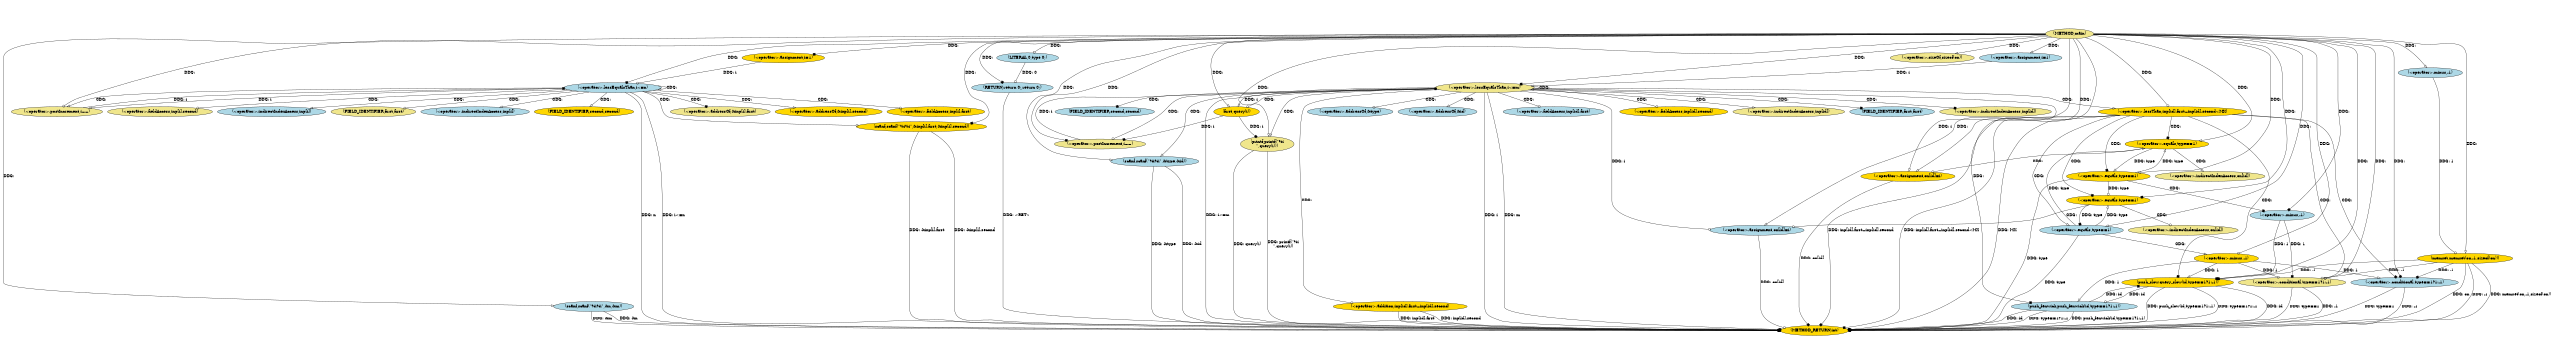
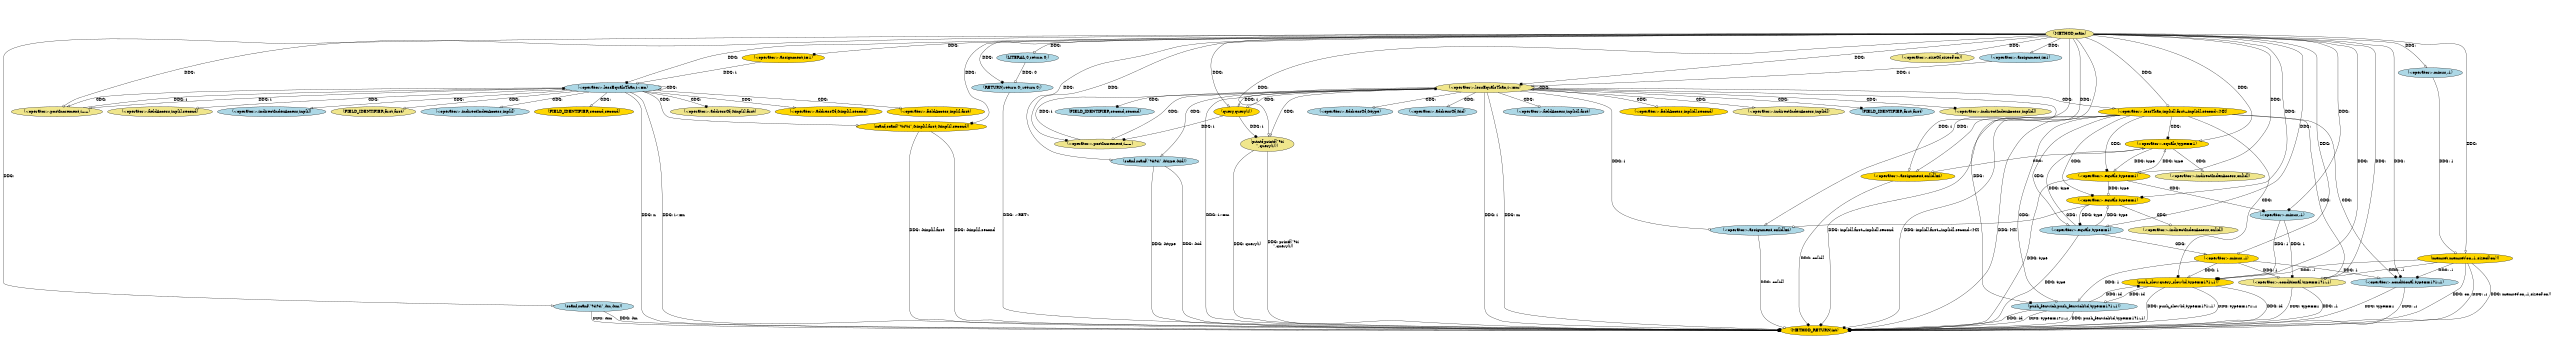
node "(LITERAL,0,type 0;)": label "(LITERAL,0,type 0;)" -> "(LITERAL,0,return 0;)"
node "(first,query(i))": label "(first,query(i))" -> "(query,query(i))"
edge "(<operator>.lessThan,inp[id].first+inp[id].second<MX)" -> "(push_fenwick,push_fenwick(id,type==1?1:-1))": added, label "CDG:"
node "(<operator>.addition,inp[id].first+inp[id].second)": removed
